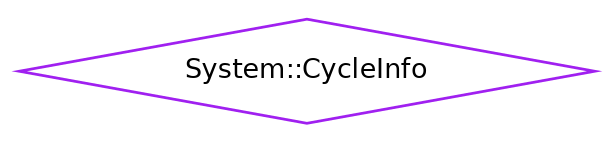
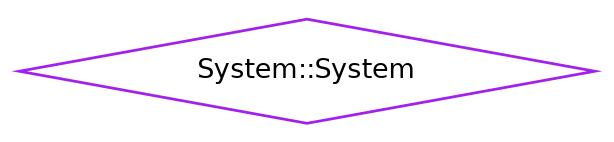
node "System::CycleInfo": label "System::CycleInfo" -> "System::System"
